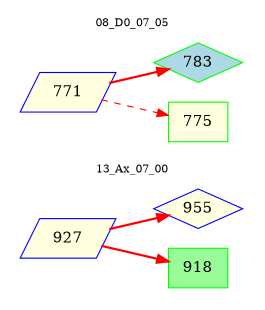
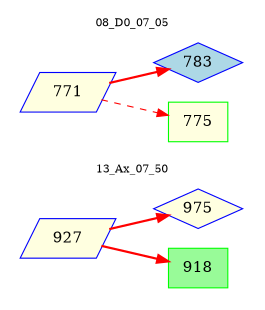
node "783": color green -> blue
cluster "13_Ax_07_00": label "13_Ax_07_00" -> "13_Ax_07_50"
node "955": label "955" -> "975"
